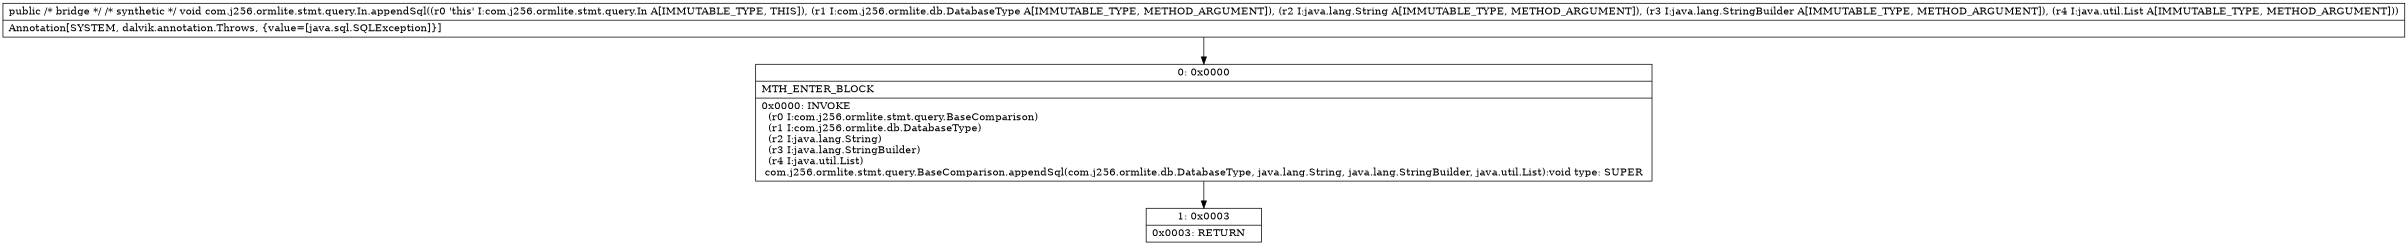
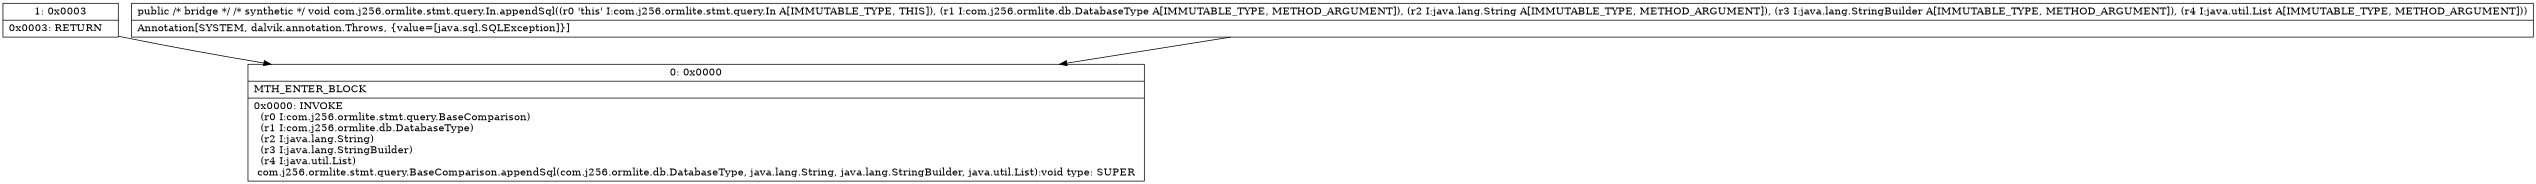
edge "0: 0x0000" -> "1: 0x0003": reversed
